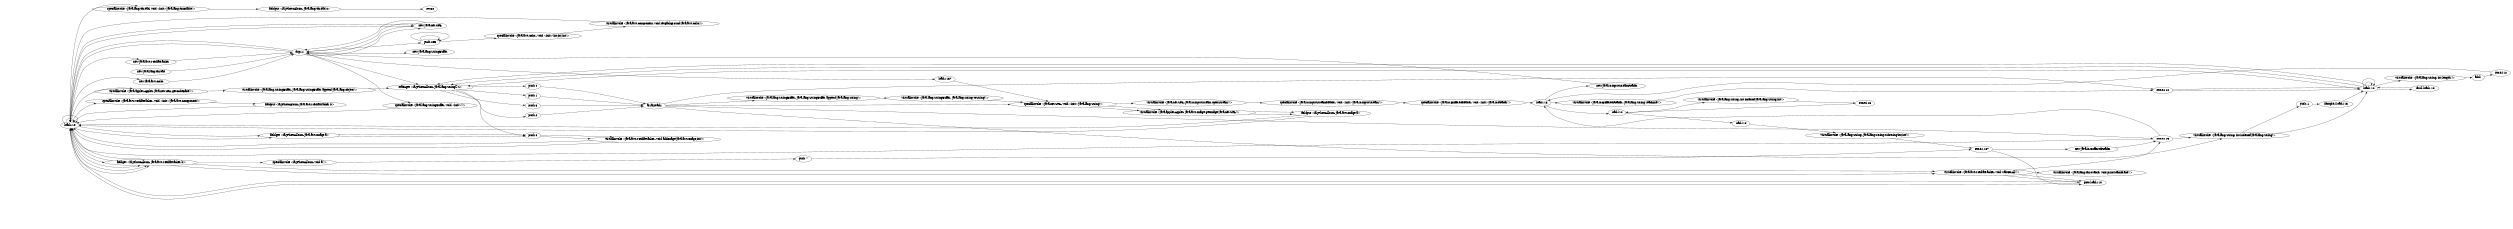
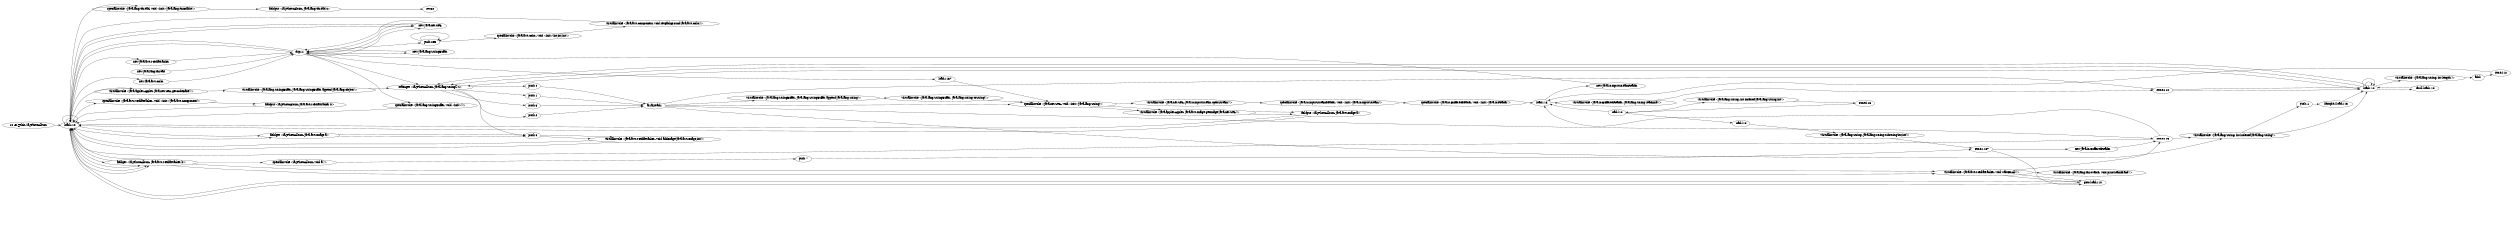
edge "new java.lang.StringBuffer" -> "dup1.r": added
edge "load.r r3" -> "load.i r2": reversed
node "r0 := @this: ia.JPhotoAlbum": added
